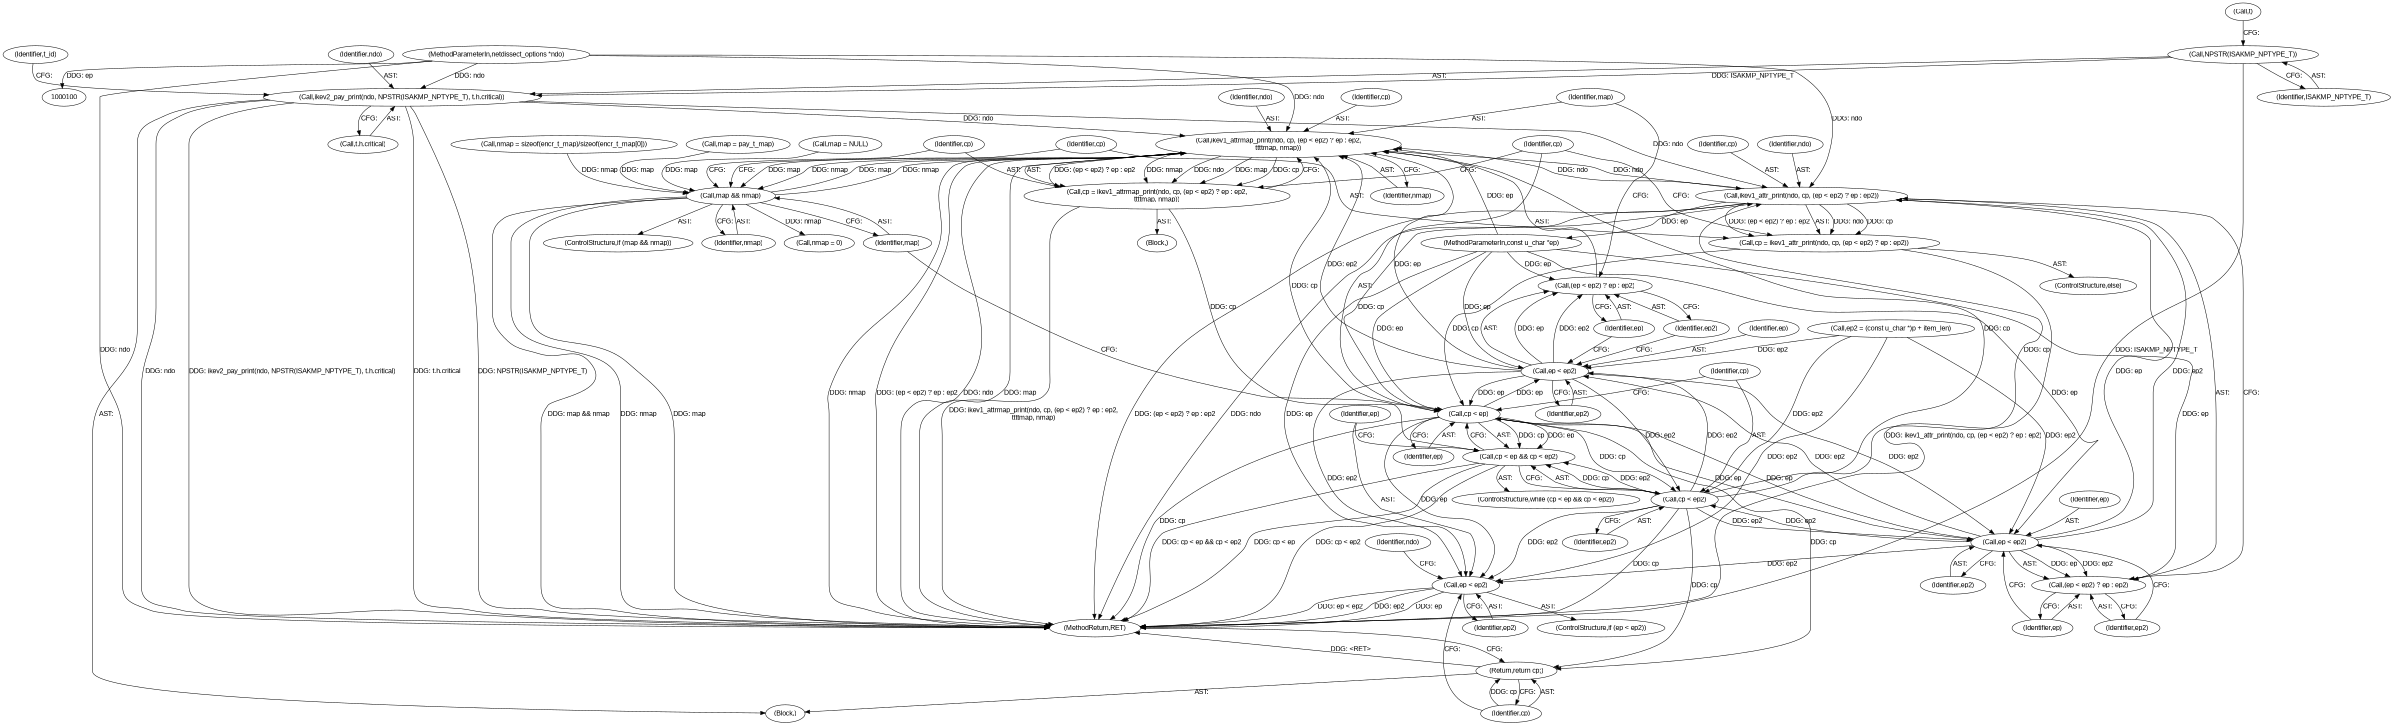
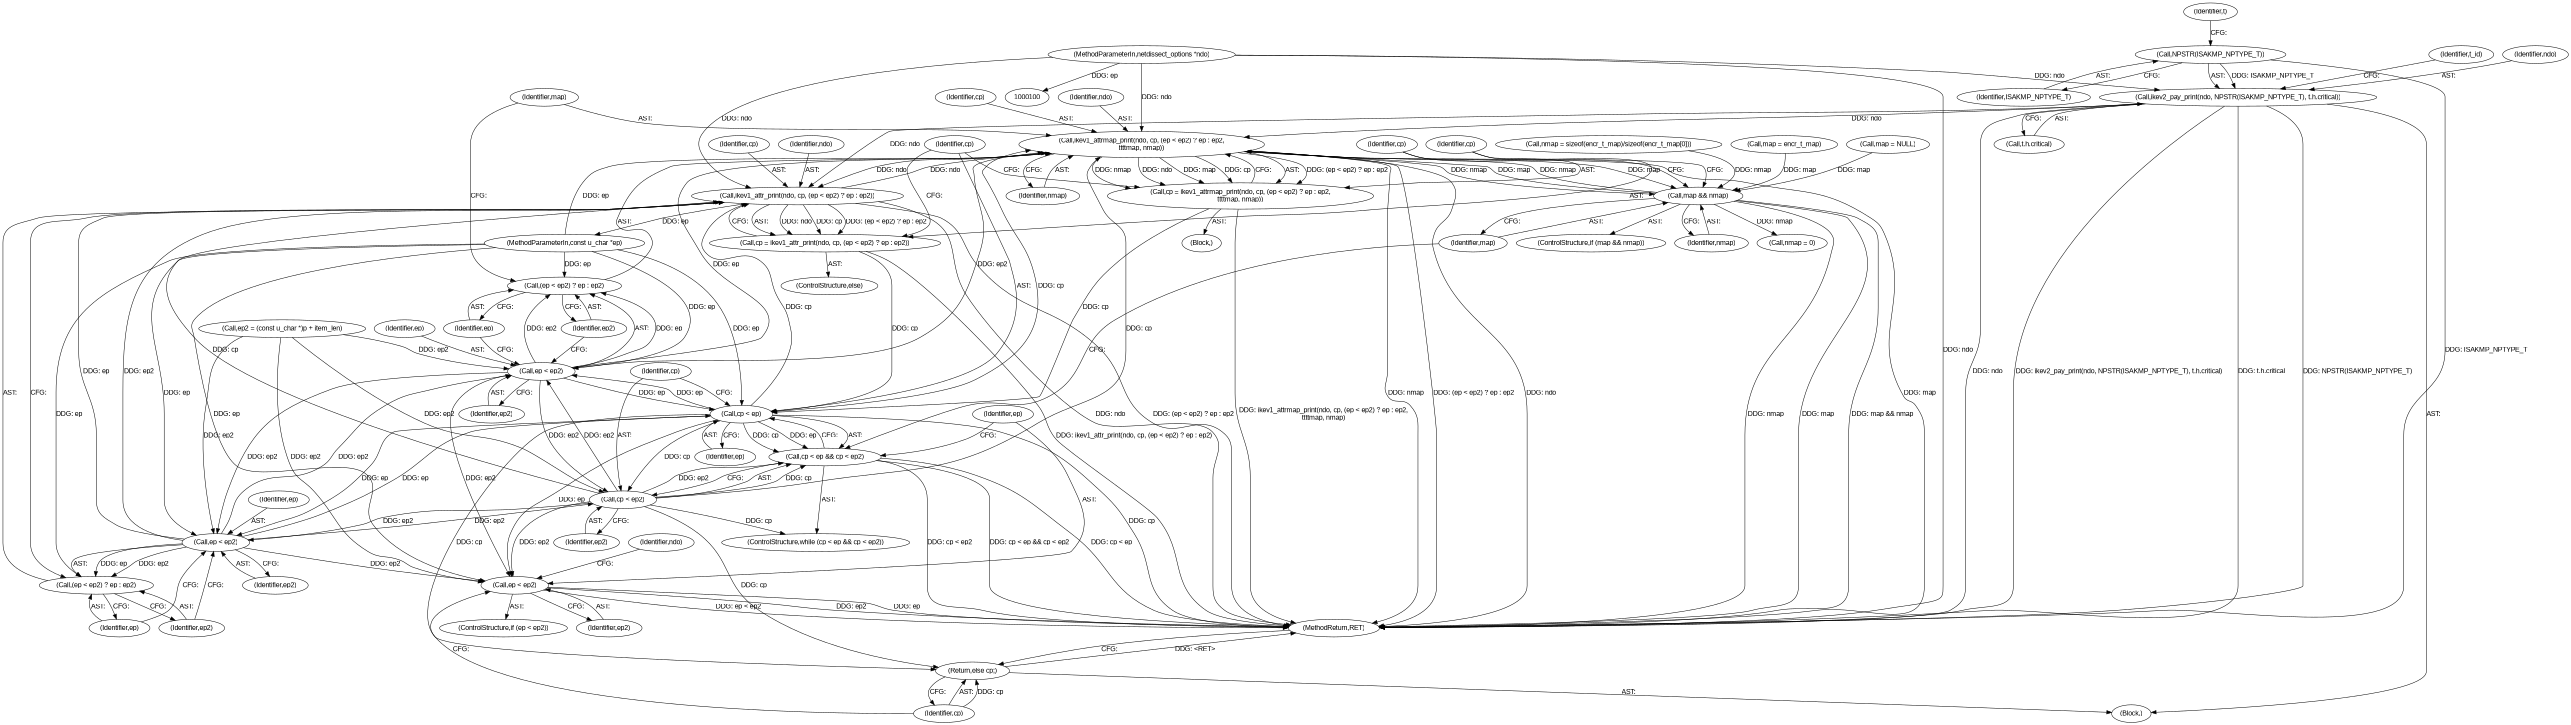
node "(Call,t)": label "(Call,t)" -> "(Identifier,t)"
node "(Call,map = pay_t_map)": label "(Call,map = pay_t_map)" -> "(Call,map = encr_t_map)"
edge "(Call,cp = ikev1_attr_print(ndo, cp, (ep < ep2) ? ep : ep2))" -> "(Call,ikev1_attr_print(ndo, cp, (ep < ep2) ? ep : ep2))": added, label "CFG:"
edge "(Call,cp < ep2)" -> "(MethodReturn,RET)": now "(Call,cp < ep2)" -> "(ControlStructure,while (cp < ep && cp < ep2))"
node "(Return,return cp;)": label "(Return,return cp;)" -> "(Return,else cp;)"
